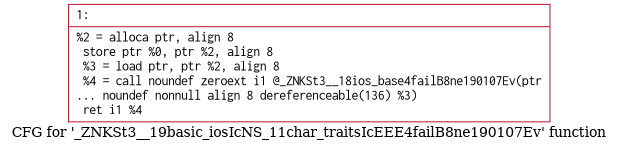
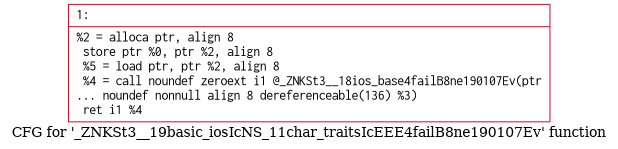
node "1:": text "%3 = load ptr, ptr %2, align 8" -> "%5 = load ptr, ptr %2, align 8"
